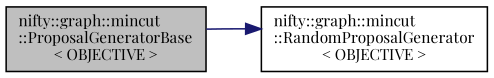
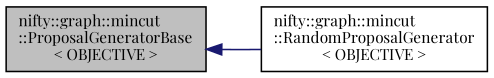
edge "nifty::graph::mincut ::ProposalGeneratorBase < OBJECTIVE >" -> "nifty::graph::mincut ::RandomProposalGenerator < OBJECTIVE >": reversed
